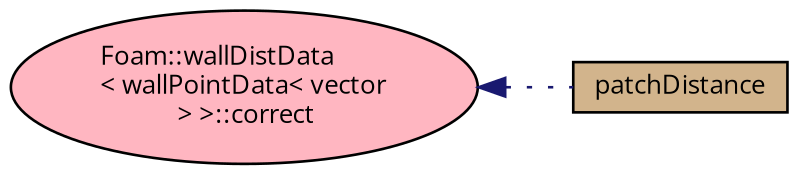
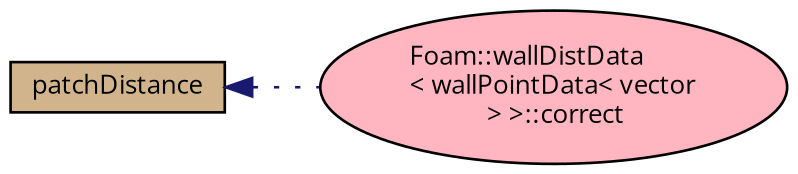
edge "patchDistance" -> "Foam::wallDistData < wallPointData< vector > >::correct": reversed
